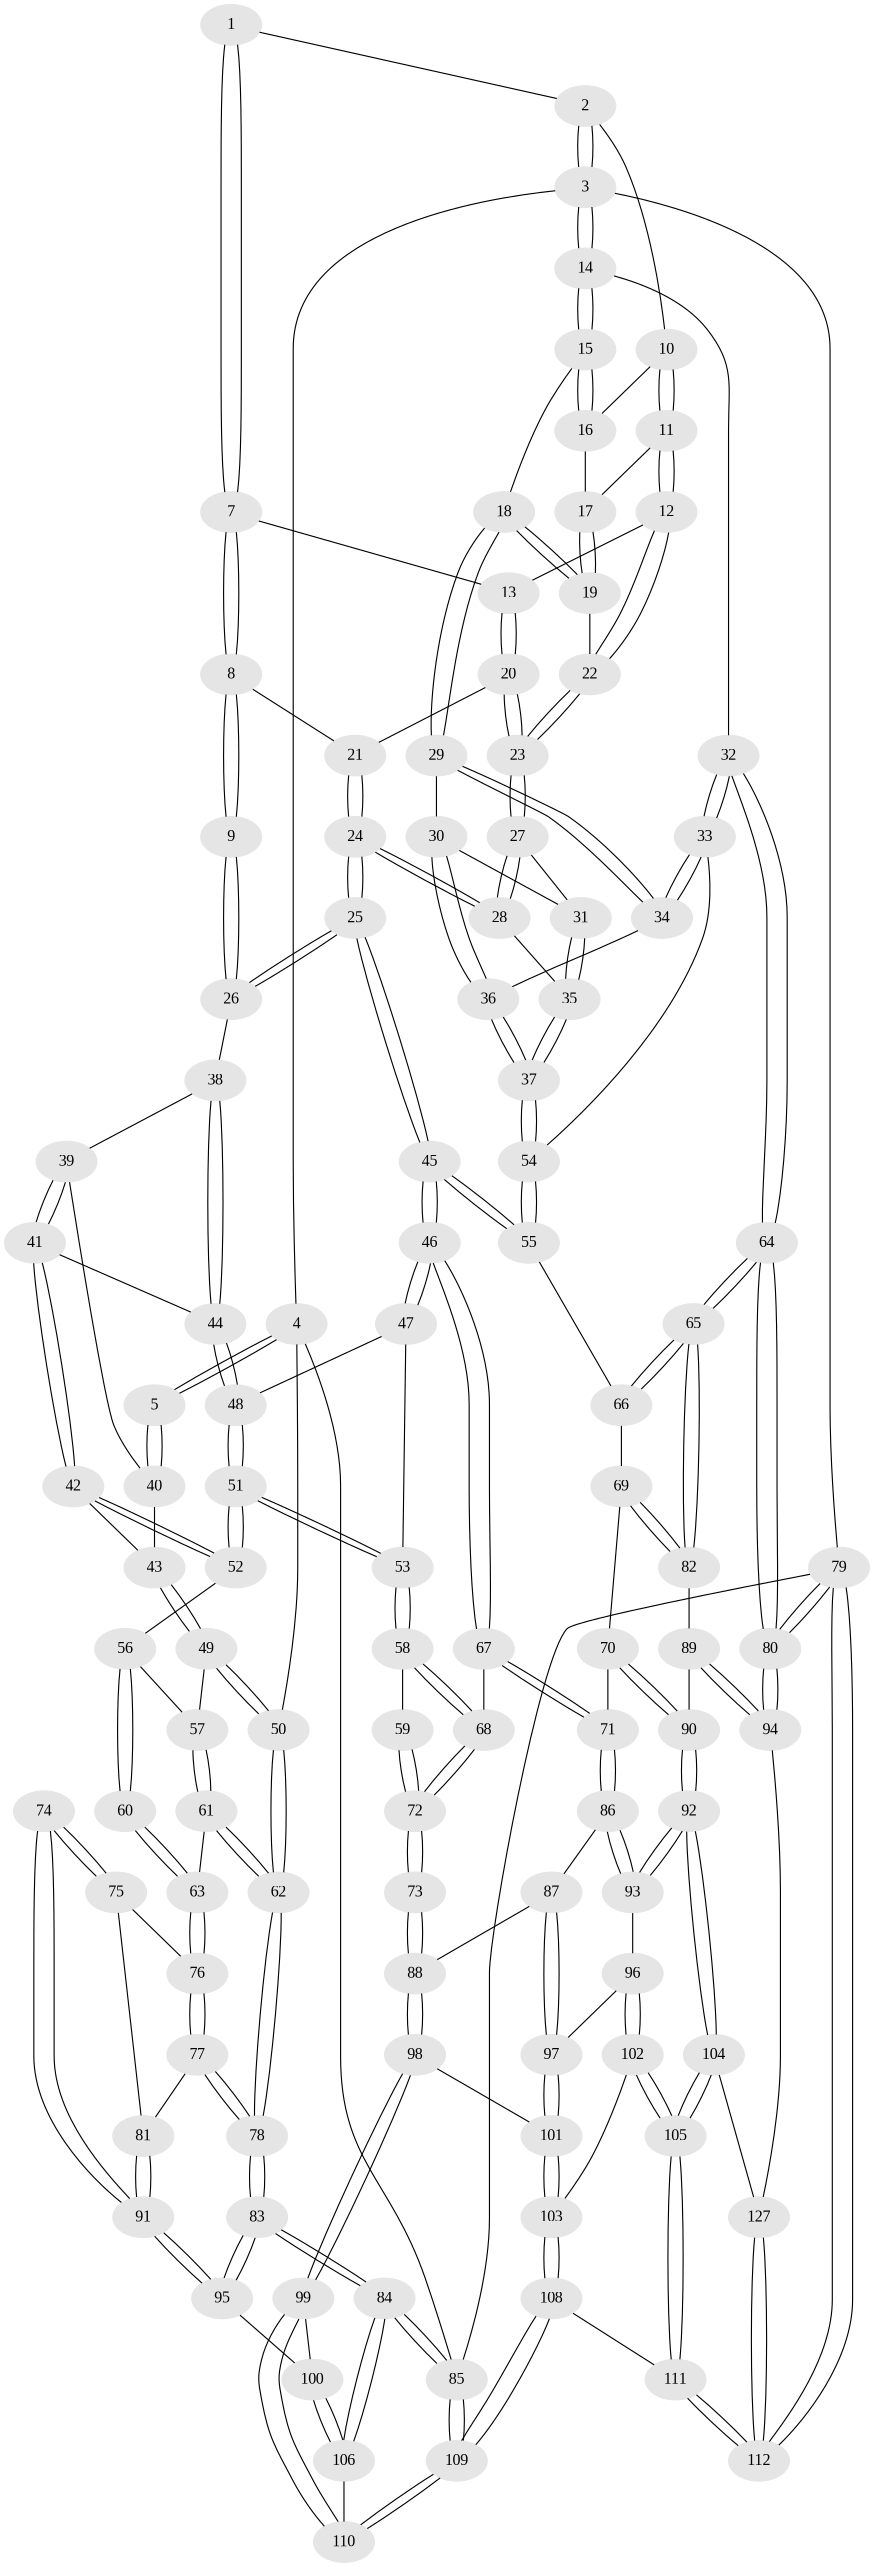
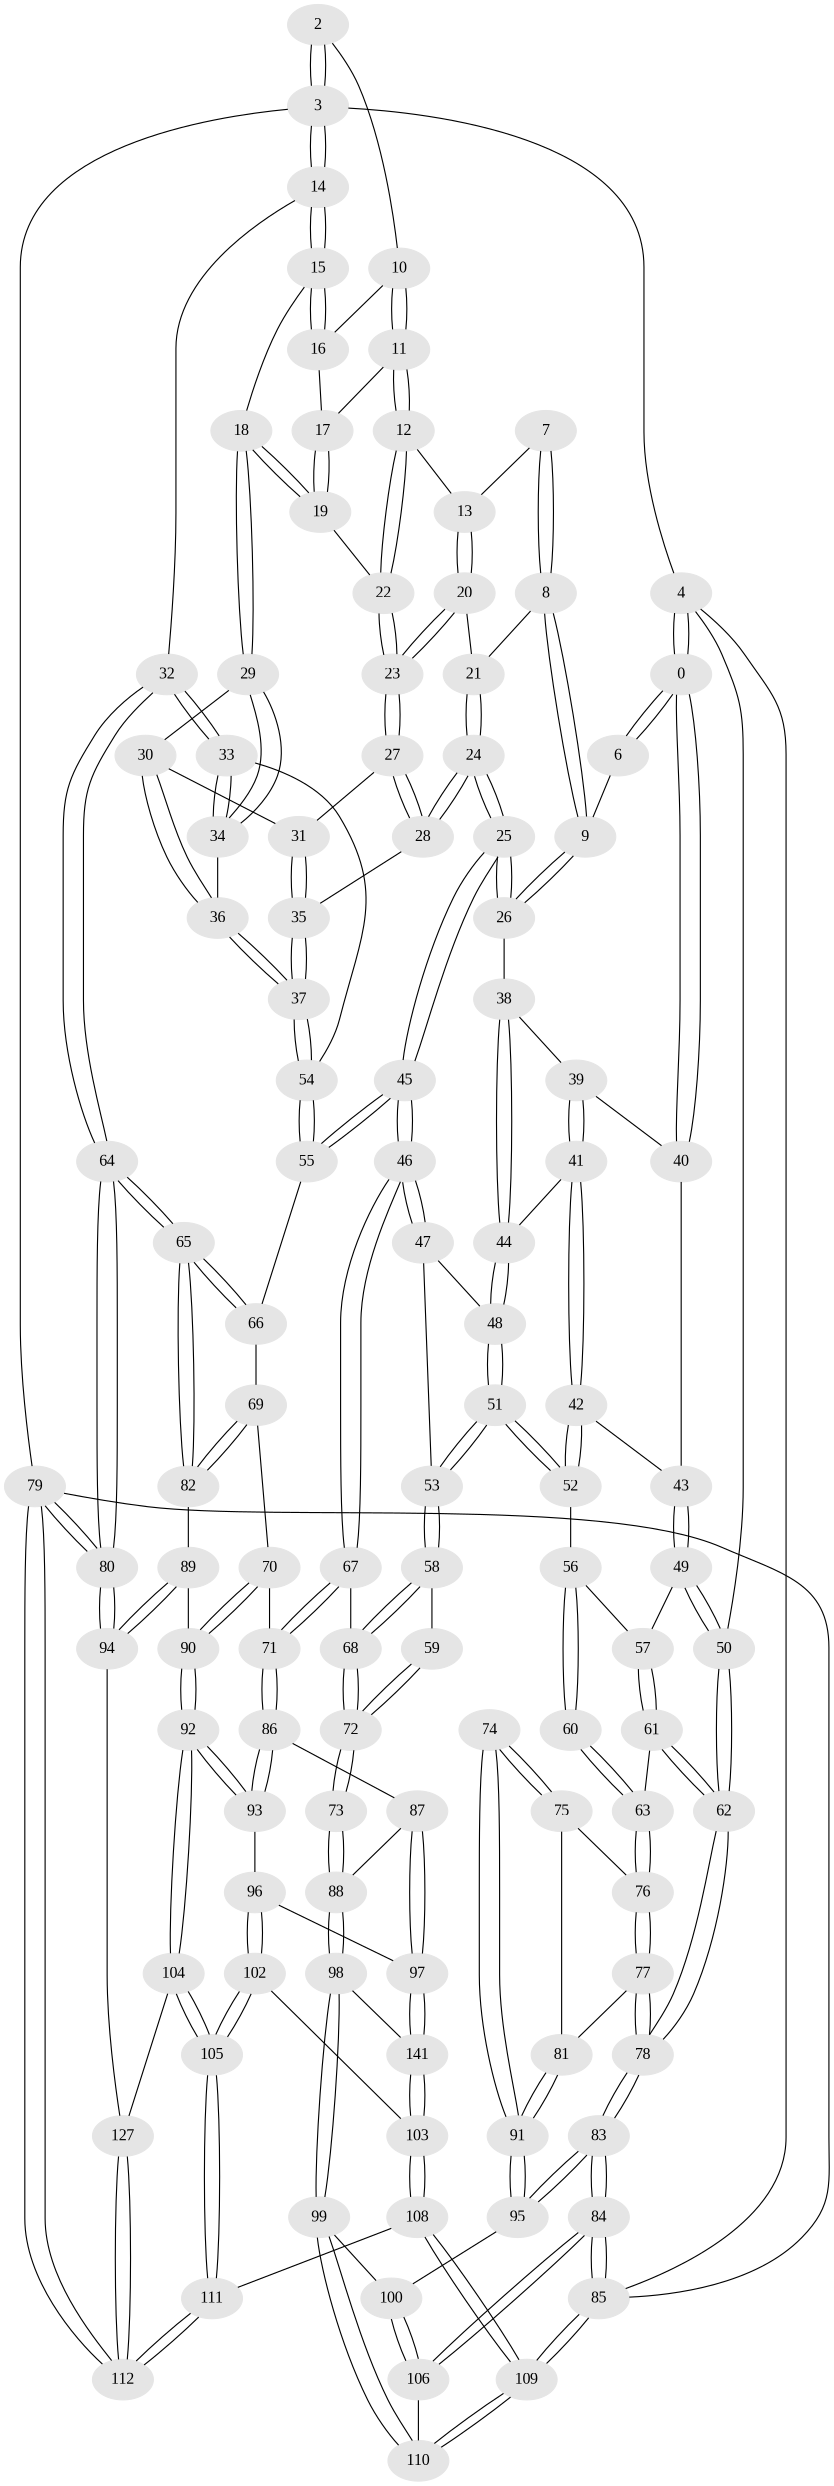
node "1": removed
node "6": added
node "5": label "5" -> "0"
node "101": label "101" -> "141"
